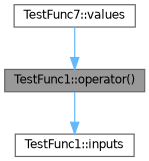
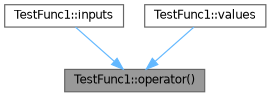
node "TestFunc7::values": label "TestFunc7::values" -> "TestFunc1::values"
edge "TestFunc1::operator()" -> "TestFunc1::inputs": reversed
